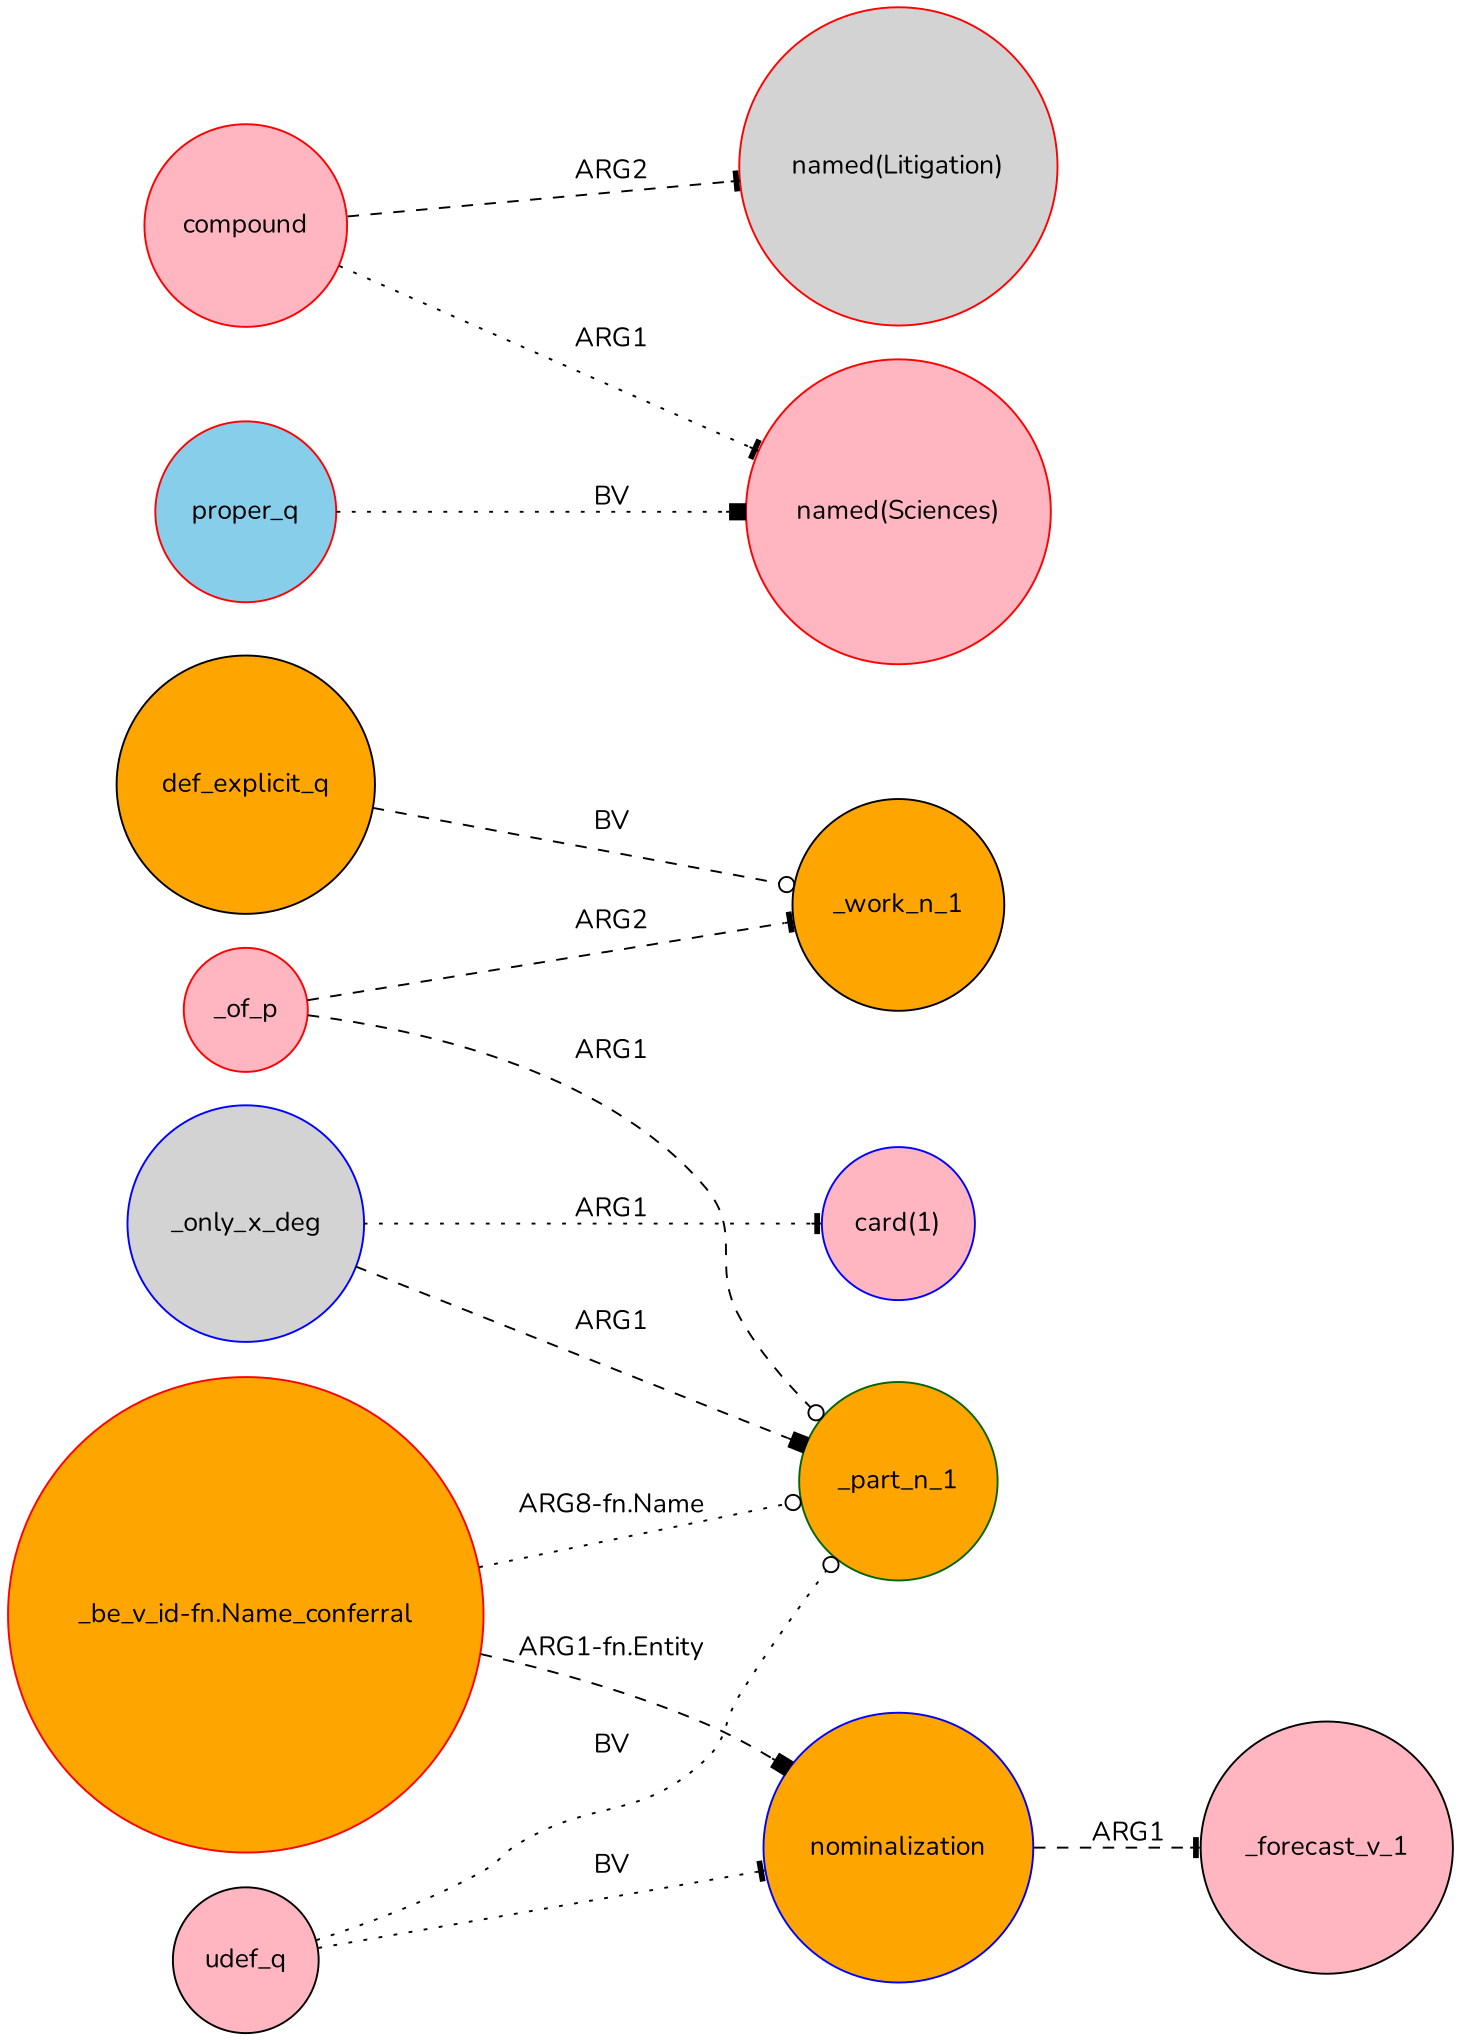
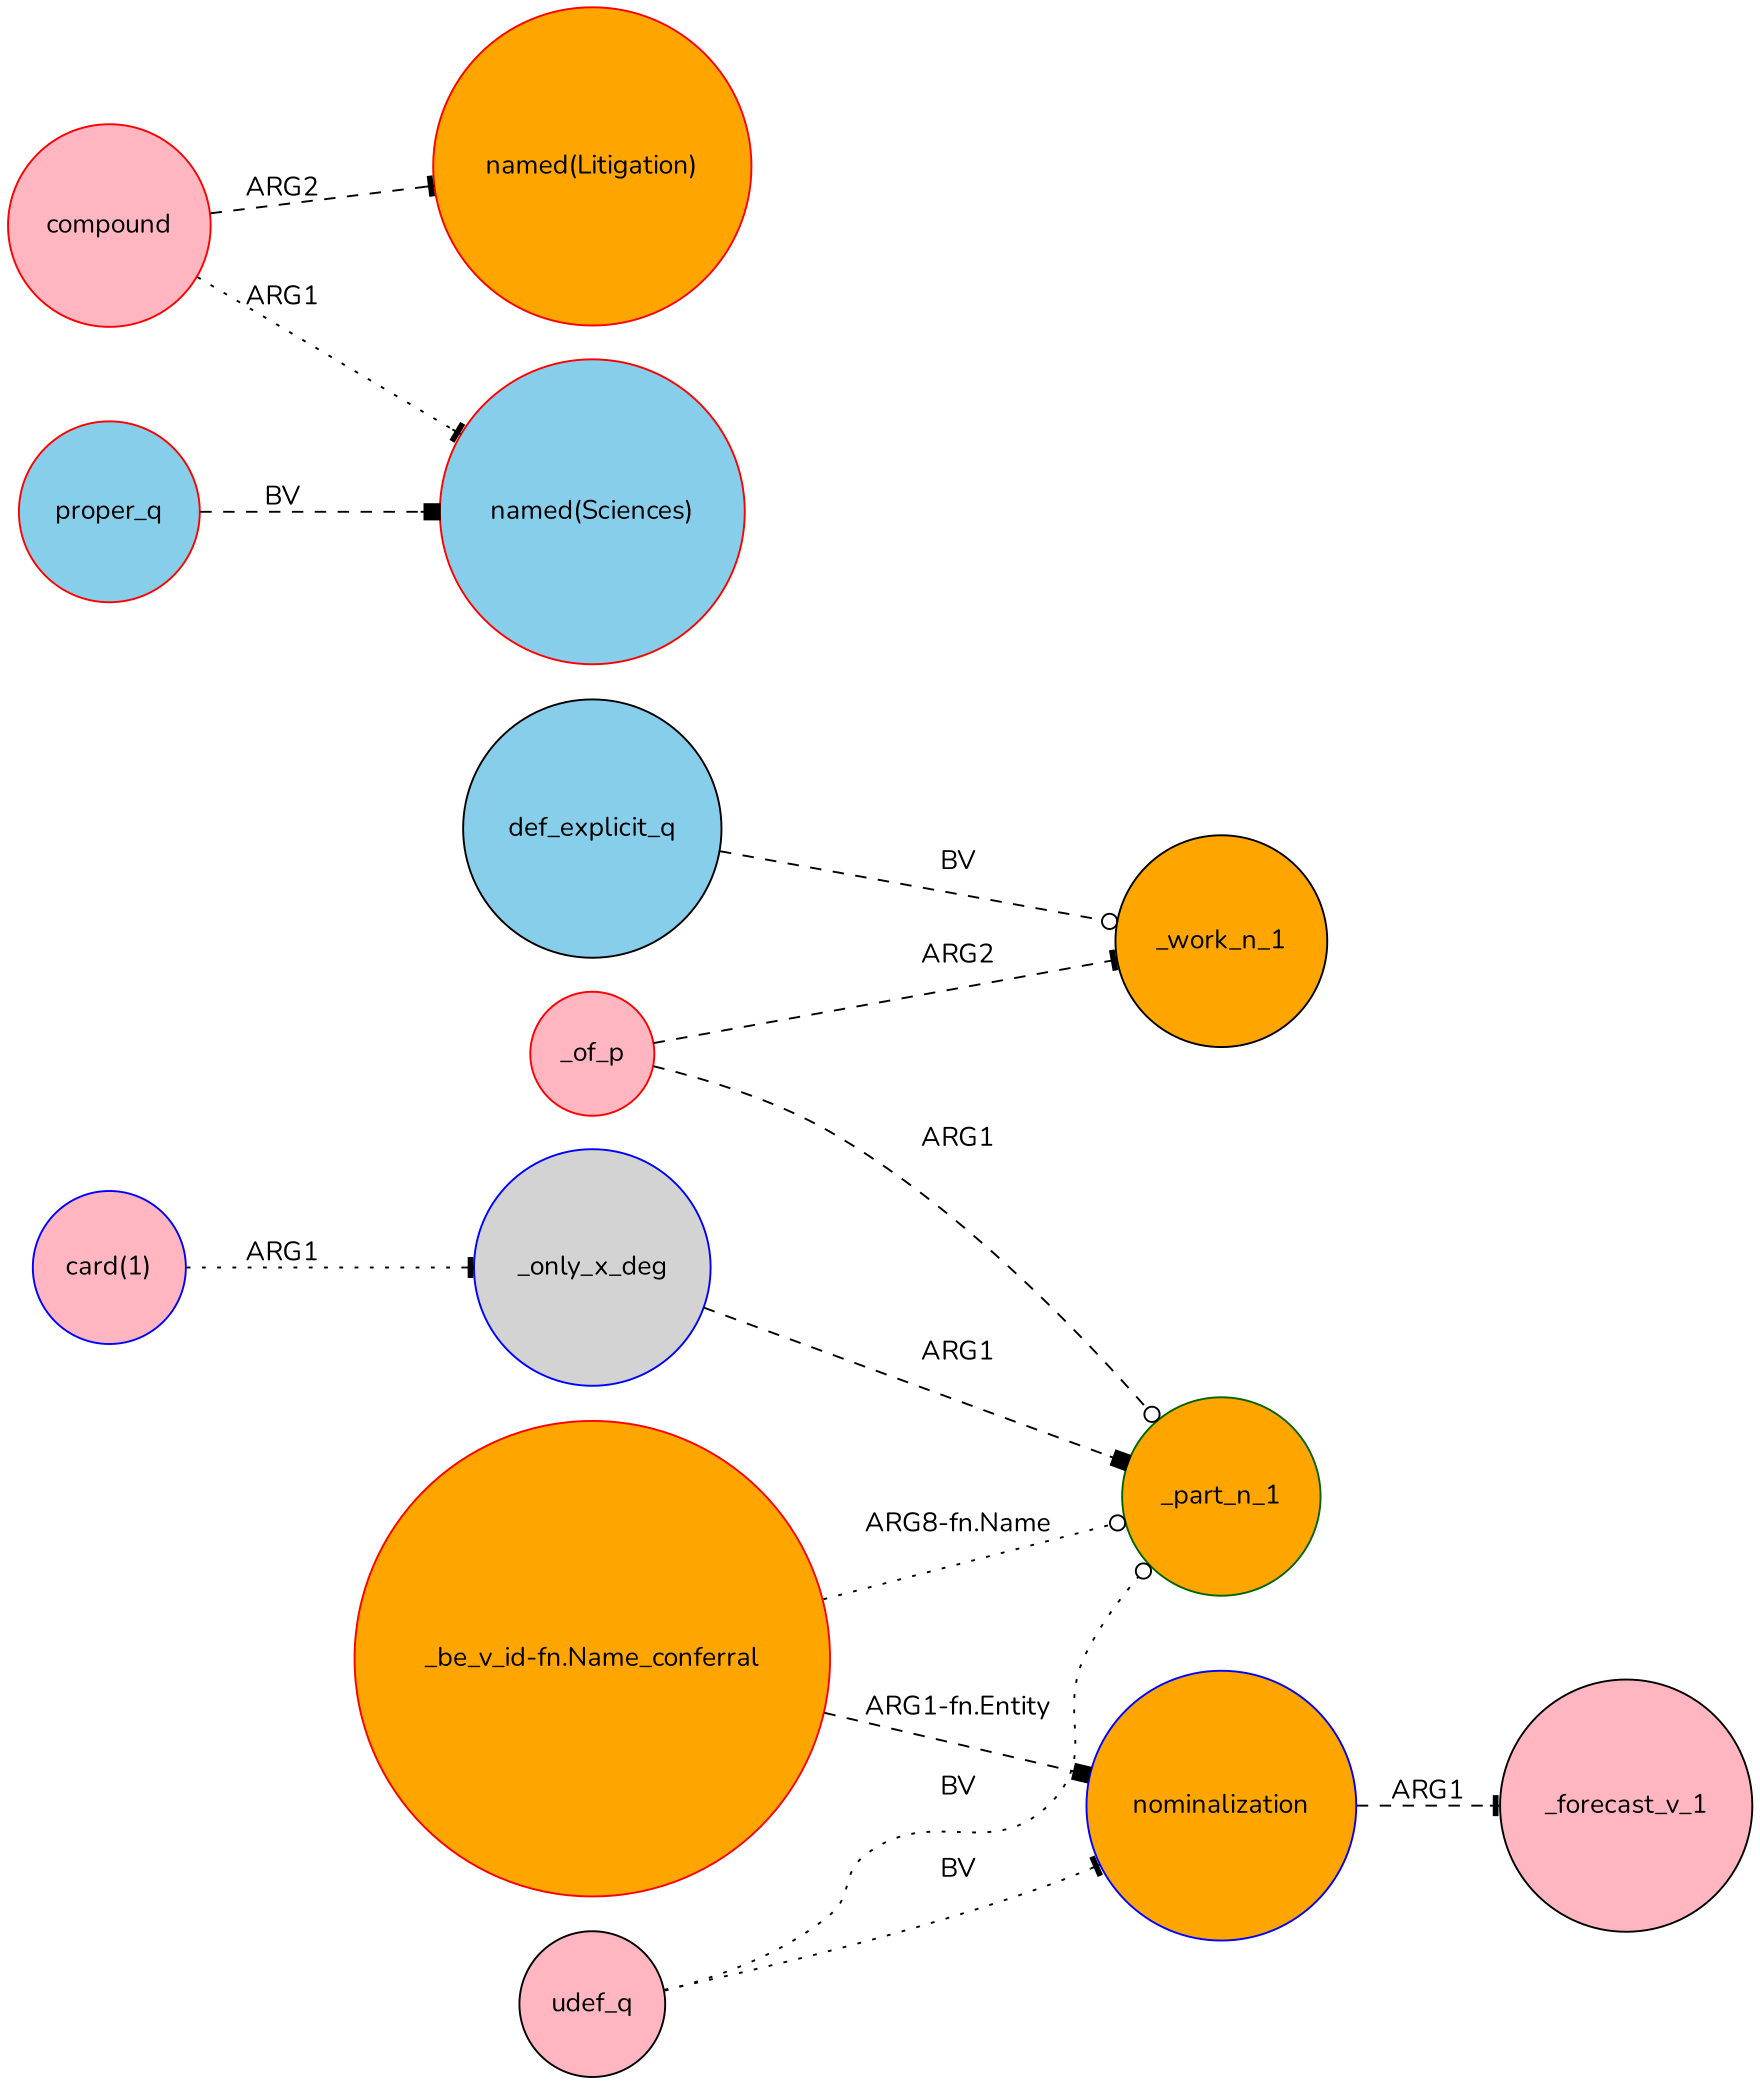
node "named(Litigation)": fillcolor lightgrey -> orange
edge "proper_q" -> "named(Sciences)": style dotted -> dashed
node "named(Sciences)": fillcolor lightpink -> skyblue
node "def_explicit_q": fillcolor orange -> skyblue
edge "_only_x_deg" -> "card(1)": reversed
